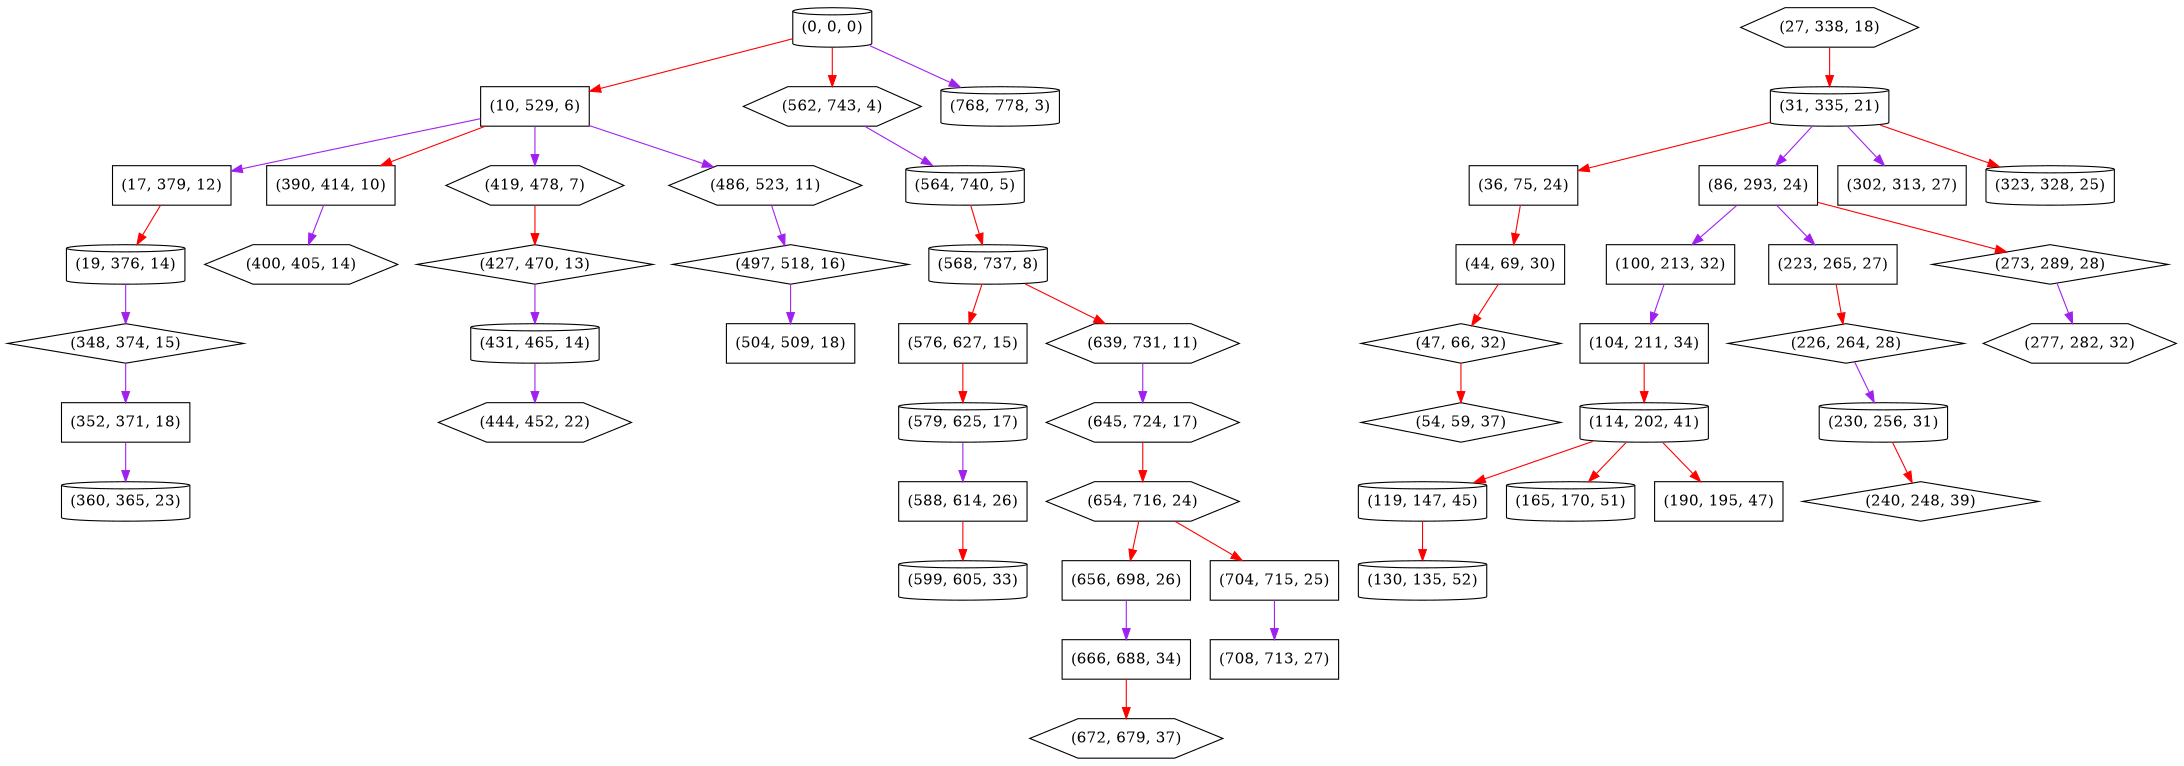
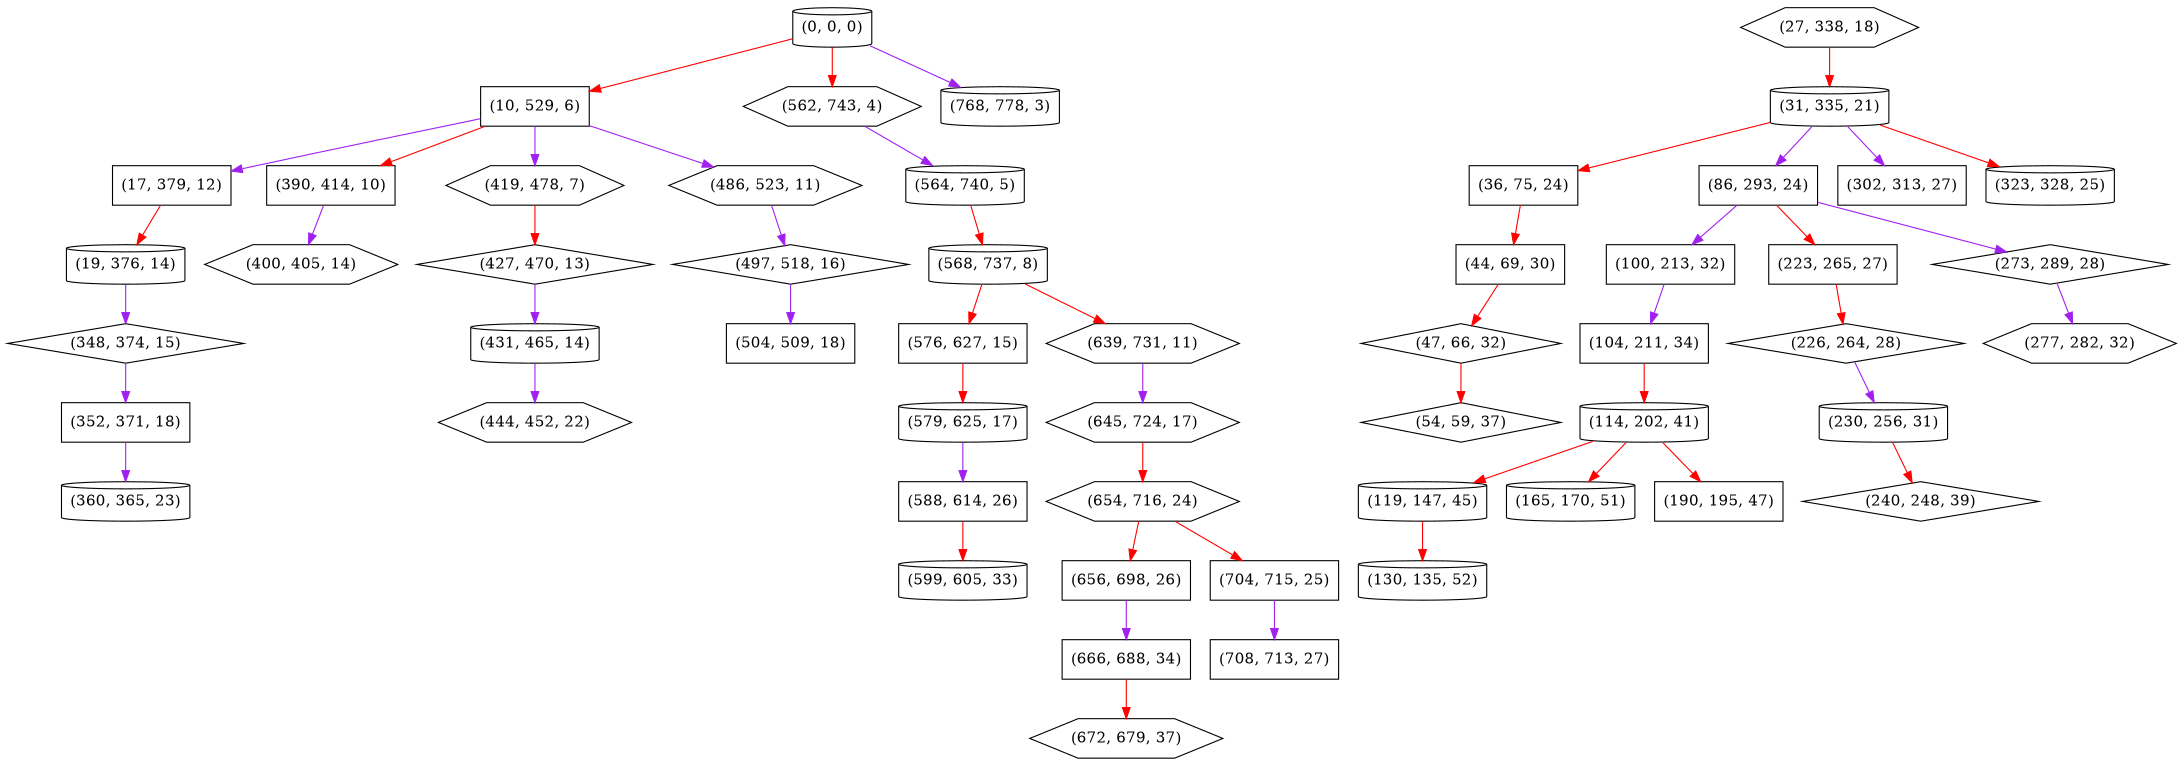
edge "(86, 293, 24)" -> "(223, 265, 27)": color purple -> red
edge "(86, 293, 24)" -> "(273, 289, 28)": color red -> purple
